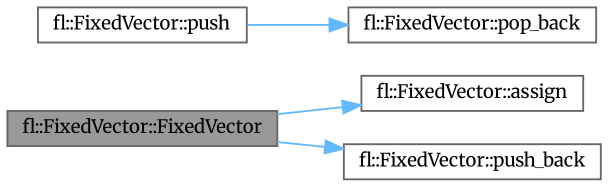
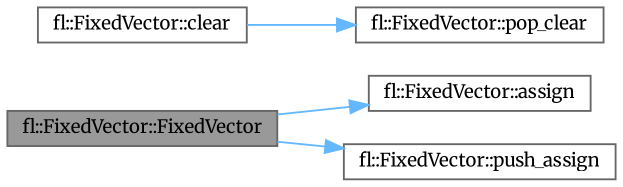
node "fl::FixedVector::push": label "fl::FixedVector::push" -> "fl::FixedVector::clear"
node "fl::FixedVector::pop_back": label "fl::FixedVector::pop_back" -> "fl::FixedVector::pop_clear"
node "fl::FixedVector::push_back": label "fl::FixedVector::push_back" -> "fl::FixedVector::push_assign"
